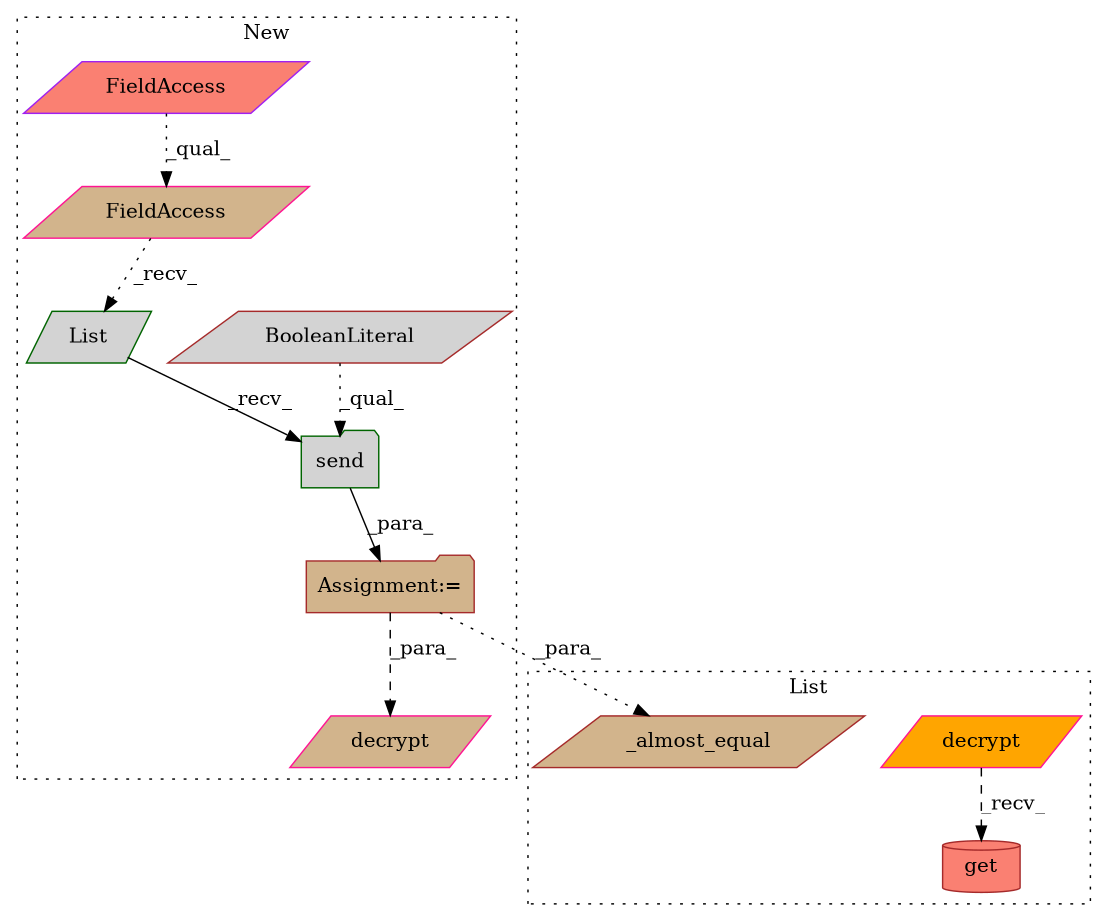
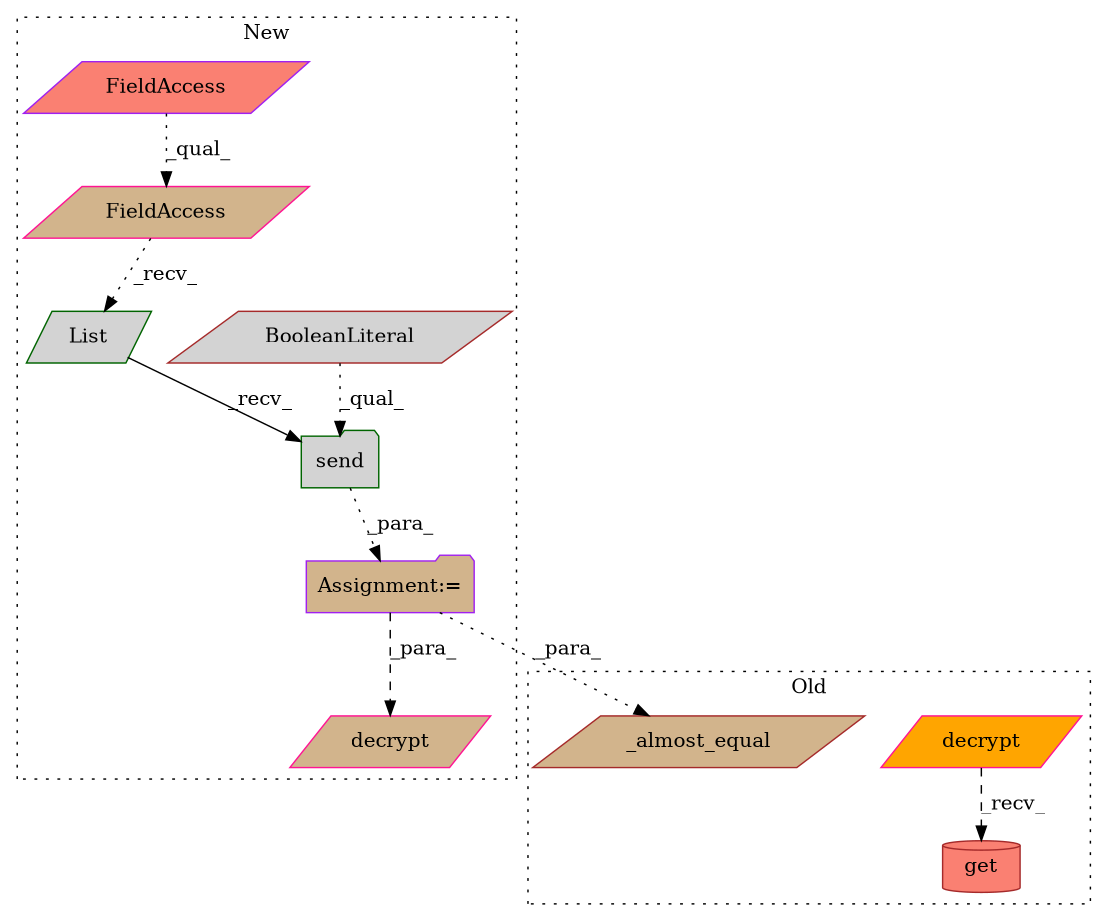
edge "send" -> "Assignment:=": style solid -> dotted
node "Assignment:=": color brown -> purple
cluster "List": label "List" -> "Old"
